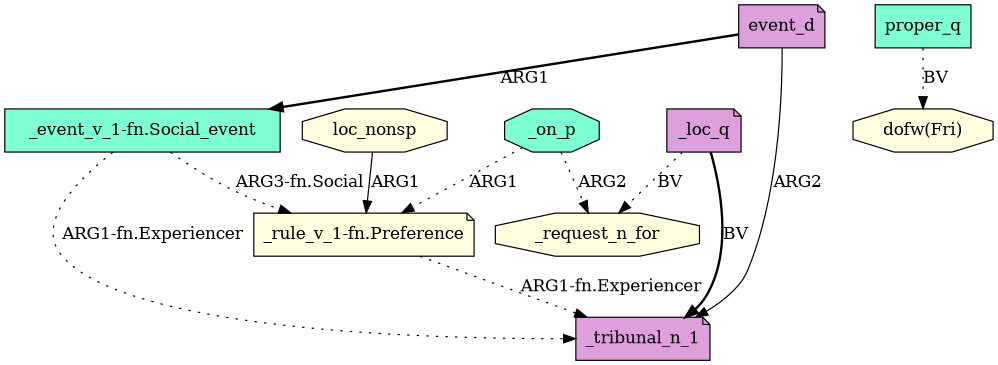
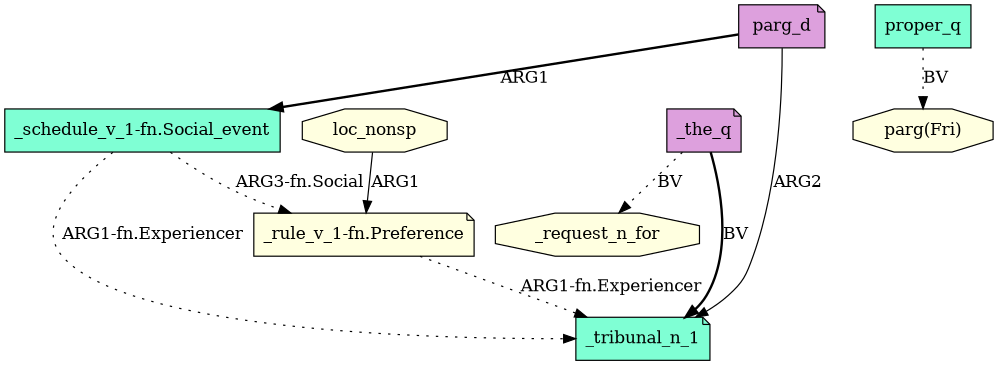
node "event_d": label "event_d" -> "parg_d"
node "_event_v_1-fn.Social_event": label "_event_v_1-fn.Social_event" -> "_schedule_v_1-fn.Social_event"
node "_on_p": removed
node "_loc_q": label "_loc_q" -> "_the_q"
node "dofw(Fri)": label "dofw(Fri)" -> "parg(Fri)"
node "_tribunal_n_1": fillcolor plum -> aquamarine
